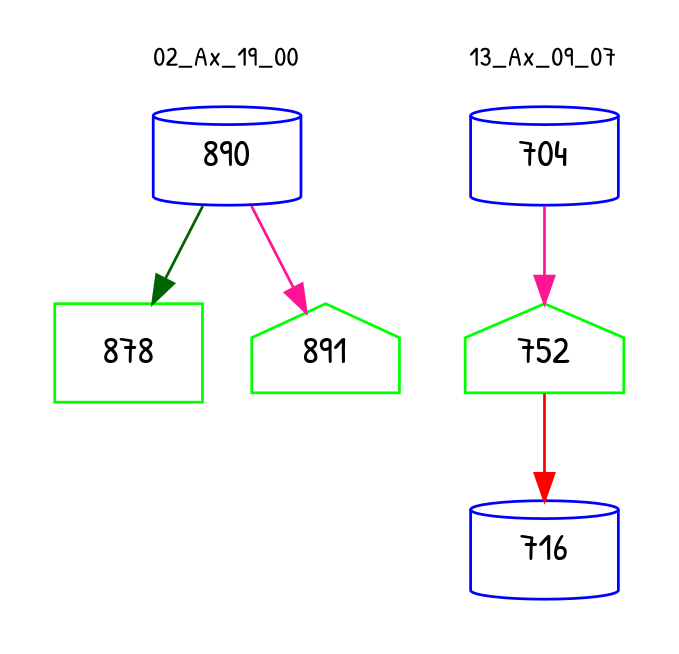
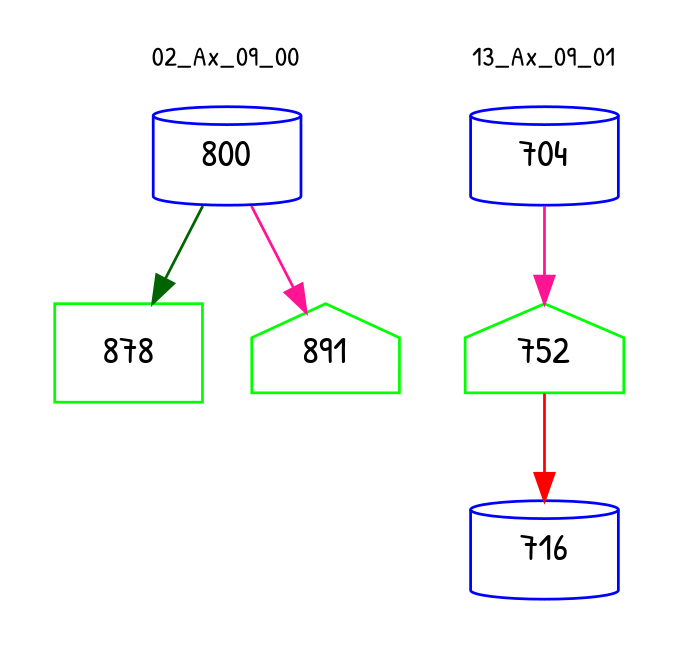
cluster "02_Ax_19_00": label "02_Ax_19_00" -> "02_Ax_09_00"
cluster "13_Ax_09_07": label "13_Ax_09_07" -> "13_Ax_09_01"
node "890": label "890" -> "800"
